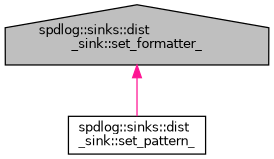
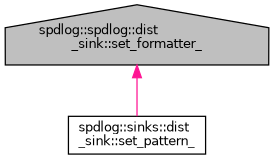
node "spdlog::sinks::dist _sink::set_formatter_": label "spdlog::sinks::dist _sink::set_formatter_" -> "spdlog::spdlog::dist _sink::set_formatter_"
